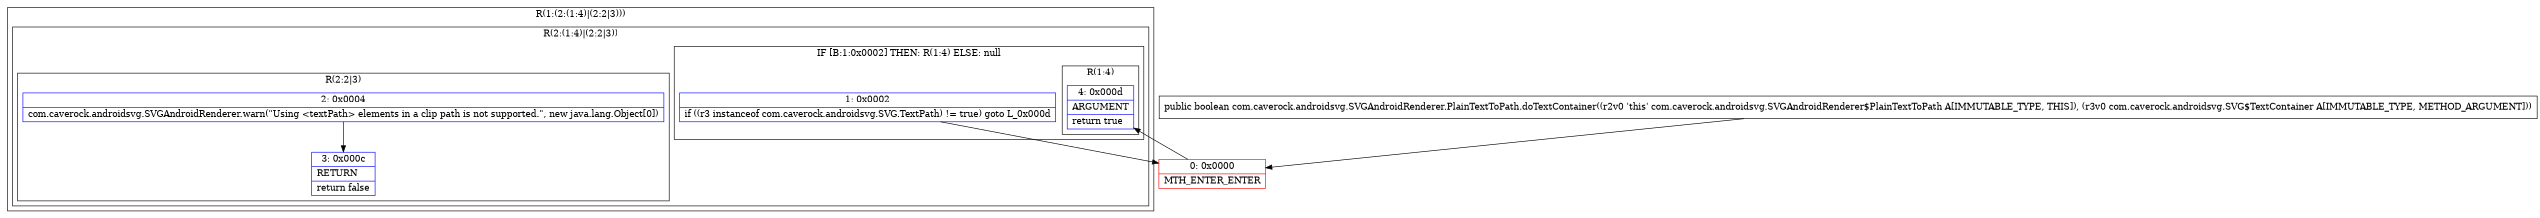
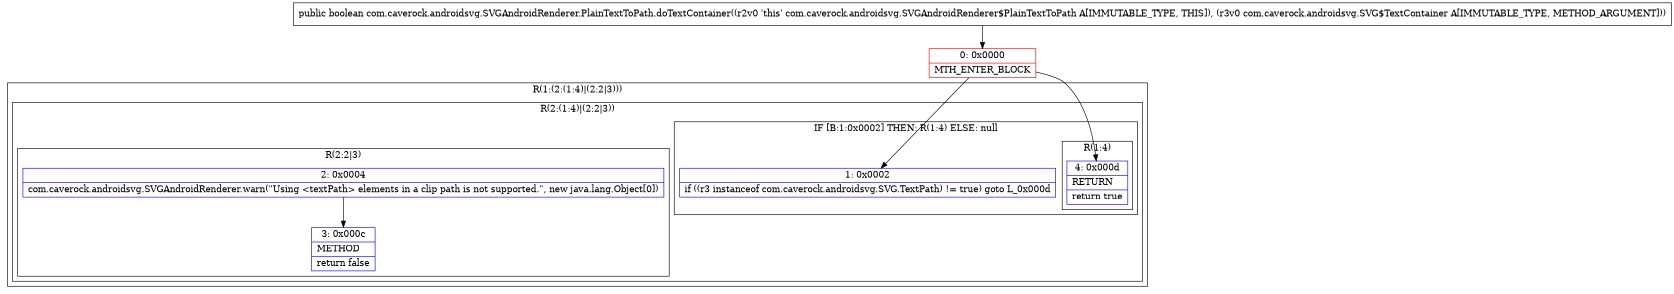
node "4: 0x000d": text "ARGUMENT" -> "RETURN"
edge "1: 0x0002" -> "0: 0x0000": reversed
node "3: 0x000c": text "RETURN" -> "METHOD"
node "0: 0x0000": text "MTH_ENTER_ENTER" -> "MTH_ENTER_BLOCK"
